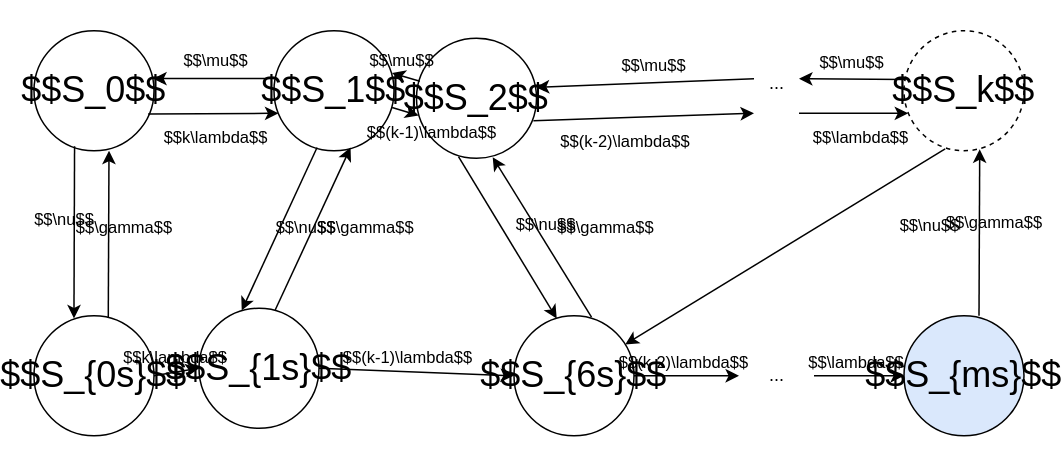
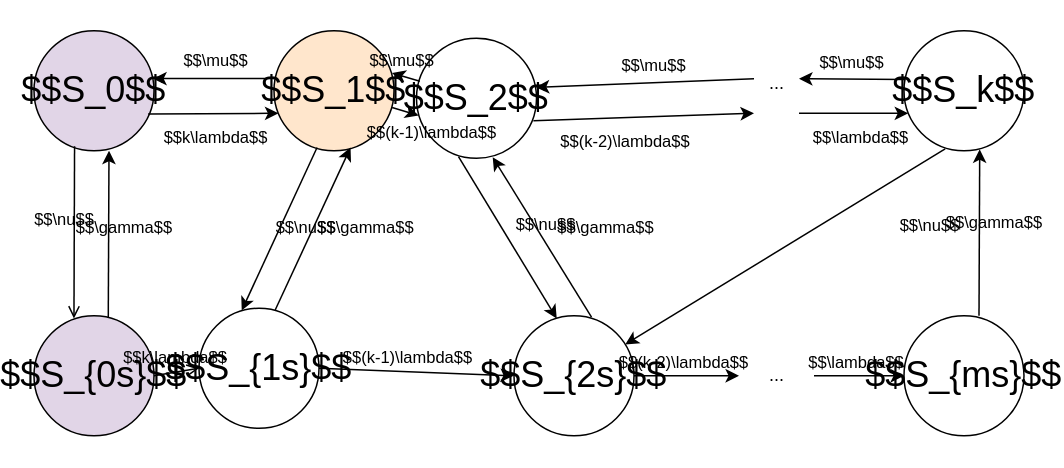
node "$$S_0$$": fillcolor #ffffff -> #e1d5e7
node "$$S_1$$": fillcolor #ffffff -> #ffe6cc
node "$$S_k$$": style dashed -> solid
edge "$$S_0$$" -> "$$S_{0s}$$": arrowhead classic -> open
edge "$$S_{0s}$$" -> "$$S_{1s}$$": arrowhead classic -> open
node "$$S_{0s}$$": fillcolor #ffffff -> #e1d5e7
node "$$S_{6s}$$": label "$$S_{6s}$$" -> "$$S_{2s}$$"
node "$$S_{ms}$$": fillcolor #dae8fc -> #ffffff
